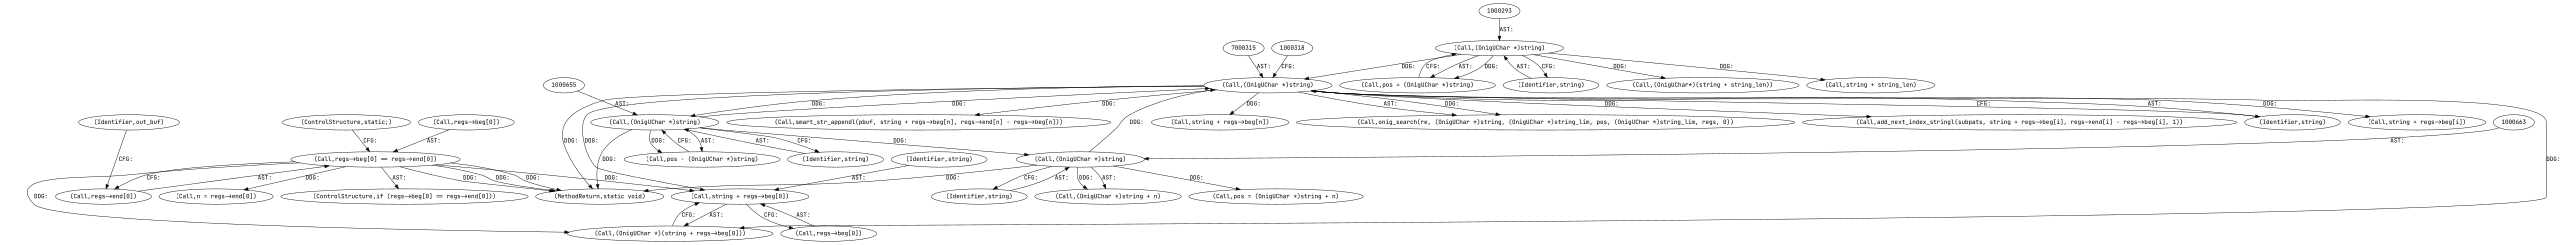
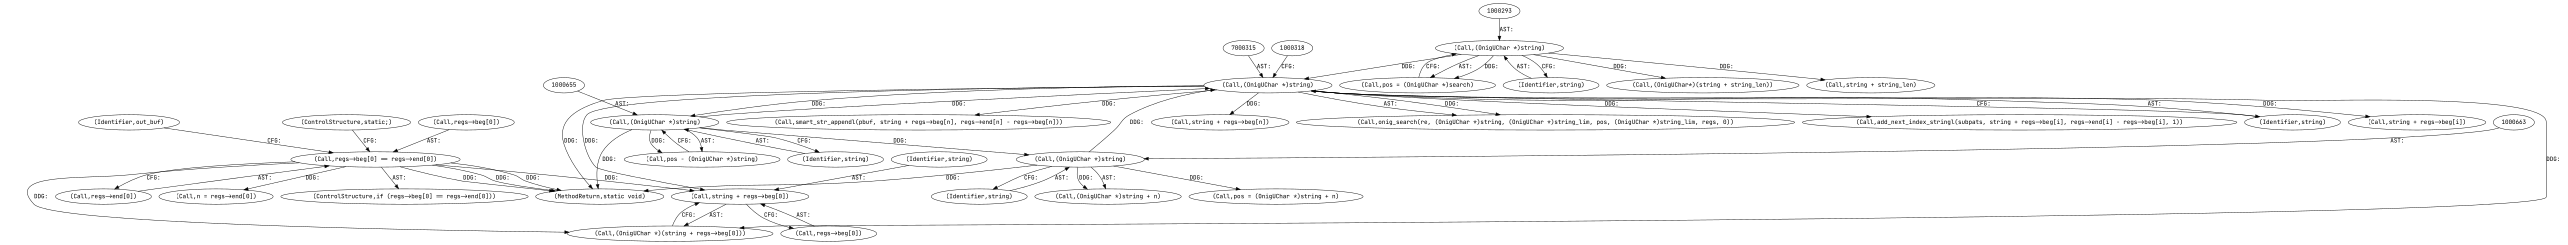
node "(Call,pos = (OnigUChar *)string)": label "(Call,pos = (OnigUChar *)string)" -> "(Call,pos = (OnigUChar *)search)"
edge "(Identifier,out_buf)" -> "(Call,regs->end[0])": now "(Identifier,out_buf)" -> "(Call,regs->beg[0] == regs->end[0])"
